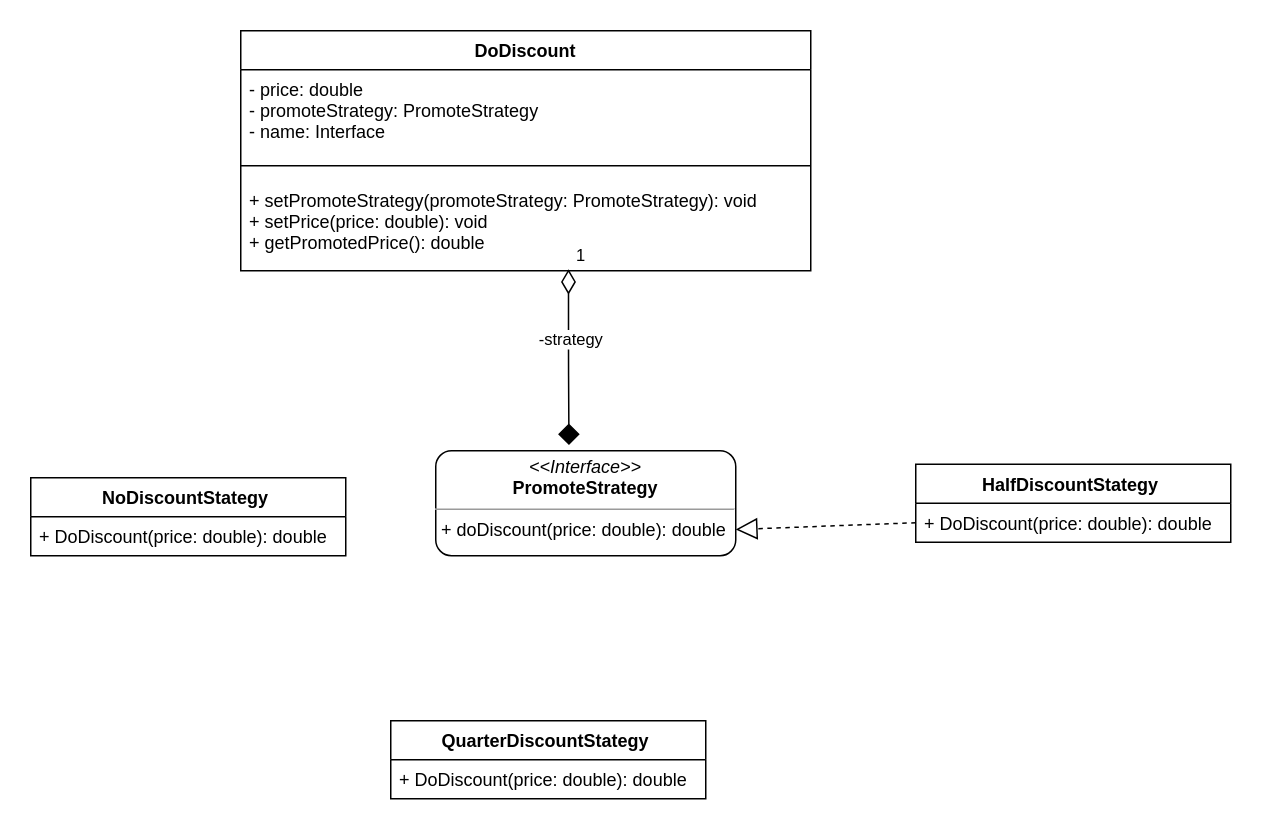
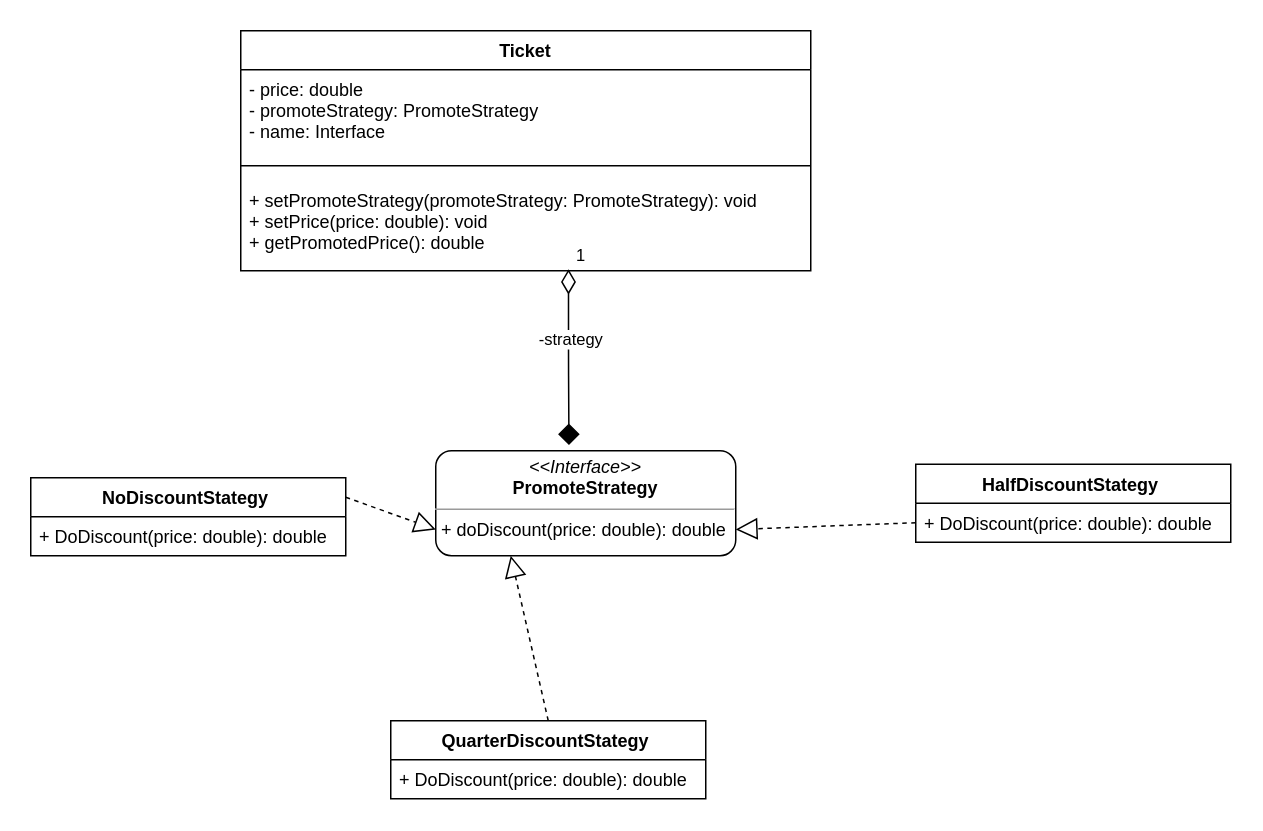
node "DoDiscount": label "DoDiscount" -> "Ticket"
edge "NoDiscountStategy" -> "<<Interface>> PromoteStrategy + doDiscount(price: double): double": added
edge "QuarterDiscountStategy" -> "<<Interface>> PromoteStrategy + doDiscount(price: double): double": added
